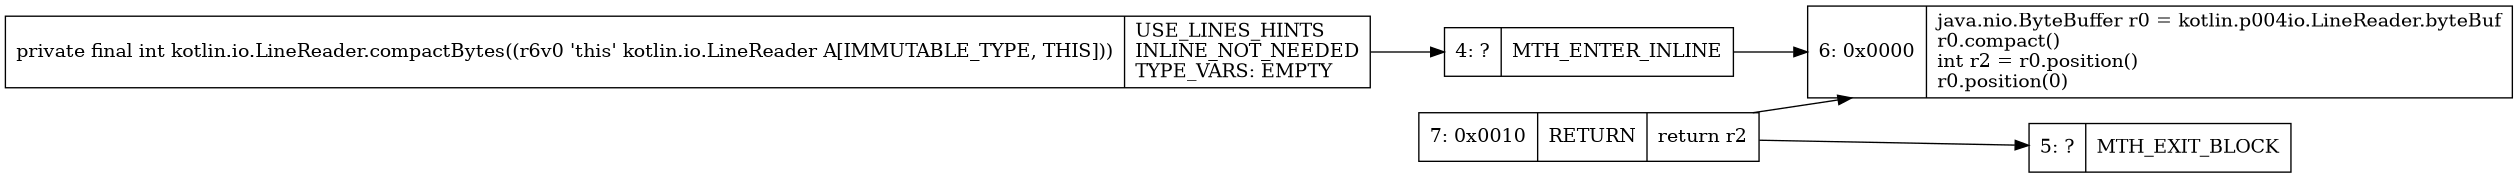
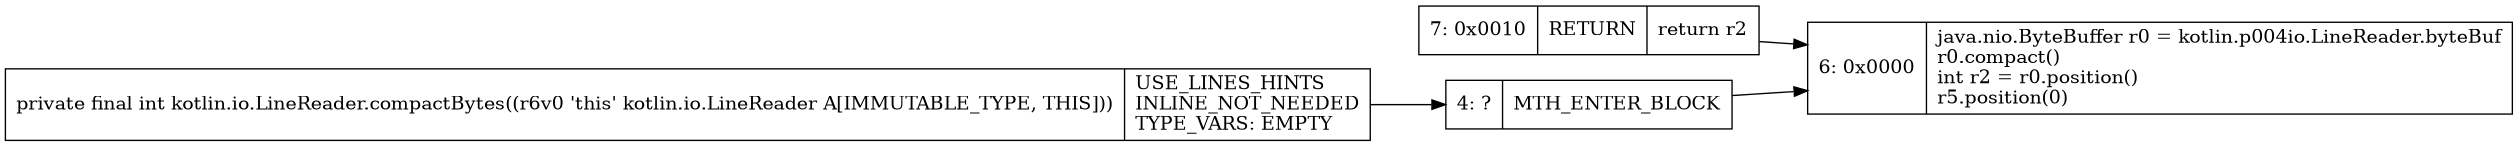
node "4: ?": text "MTH_ENTER_INLINE" -> "MTH_ENTER_BLOCK"
node "6: 0x0000": text "r0.position(0)" -> "r5.position(0)"
node "5: ?": removed
